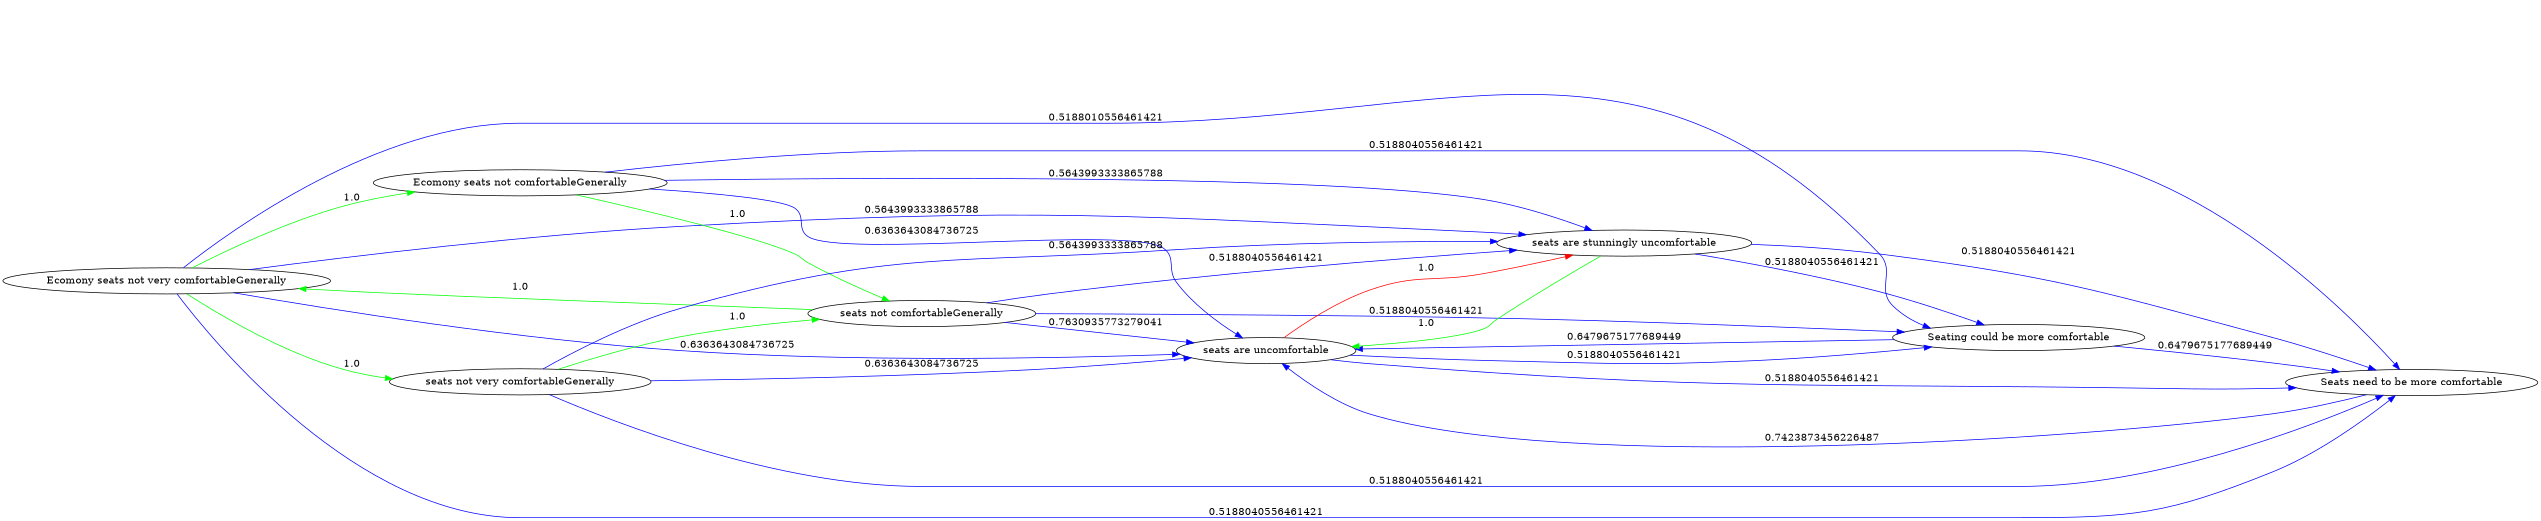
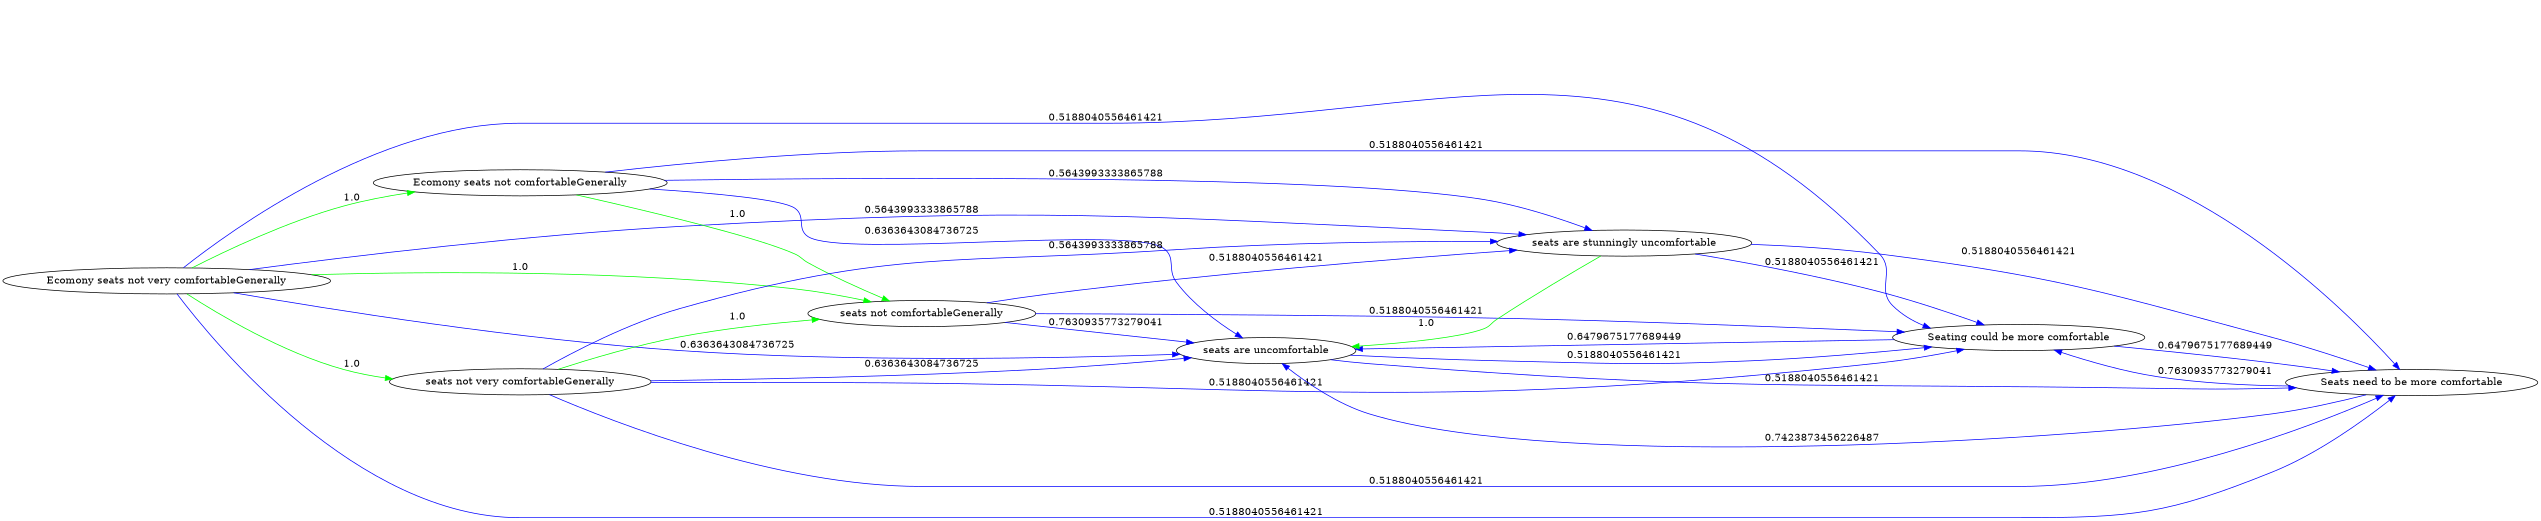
edge "Ecomony seats not very comfortableGenerally" -> "Seating could be more comfortable": label "0.5188010556461421" -> "0.5188040556461421"
edge "seats are uncomfortable" -> "seats are stunningly uncomfortable": removed, label "1.0"
edge "seats not comfortableGenerally" -> "Ecomony seats not very comfortableGenerally": reversed
edge "Seats need to be more comfortable" -> "Seating could be more comfortable": added, label "0.7630935773279041"
edge "seats not very comfortableGenerally" -> "Seating could be more comfortable": added, label "0.5188040556461421"
